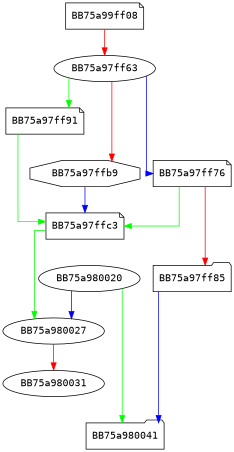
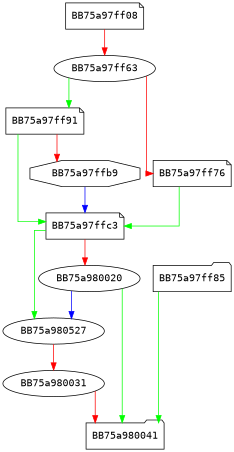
node "BB75a99ff08": label "BB75a99ff08" -> "BB75a97ff08"
edge "BB75a97ff63" -> "BB75a97ffb9": now "BB75a97ff91" -> "BB75a97ffb9"
edge "BB75a97ff63" -> "BB75a97ff76": color blue -> red
edge "BB75a97ff76" -> "BB75a97ff85": removed
edge "BB75a97ffc3" -> "BB75a980020": added
node "BB75a980027": label "BB75a980027" -> "BB75a980527"
edge "BB75a97ff85" -> "BB75a980041": color blue -> green
edge "BB75a980031" -> "BB75a980041": added
